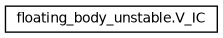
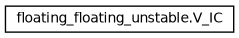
node "floating_body_unstable.V_IC": label "floating_body_unstable.V_IC" -> "floating_floating_unstable.V_IC"
